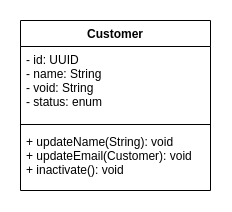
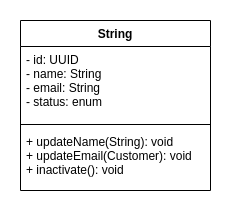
node "Customer": label "Customer" -> "String"
node "- id: UUID - name: String - void: String - status: enum": label "- id: UUID - name: String - void: String - status: enum" -> "- id: UUID - name: String - email: String - status: enum"
